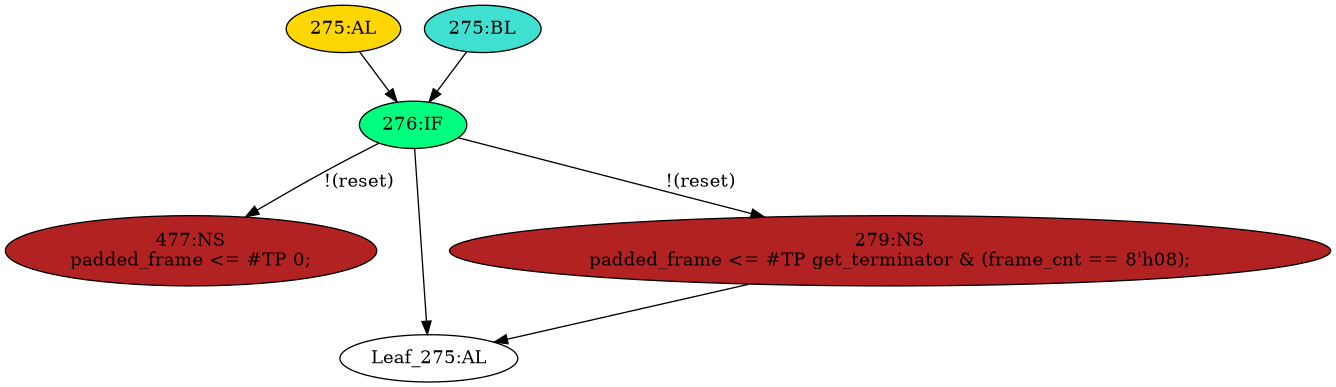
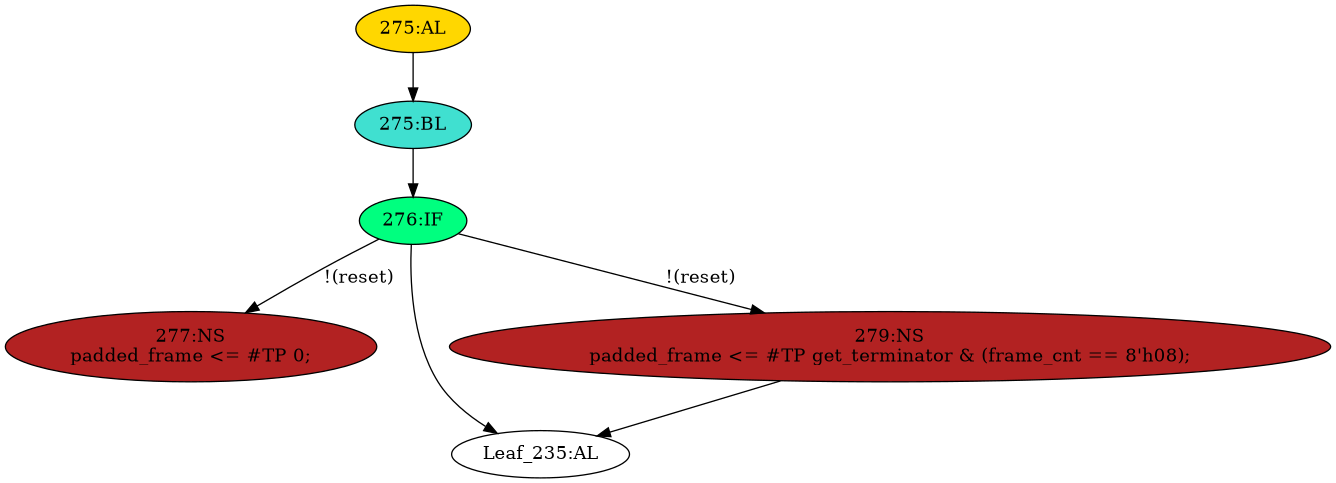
edge "275:AL" -> "276:IF": now "275:AL" -> "275:BL"
node "477:NS padded_frame <= #TP 0;": label "477:NS padded_frame <= #TP 0;" -> "277:NS padded_frame <= #TP 0;"
node "Leaf_275:AL": label "Leaf_275:AL" -> "Leaf_235:AL"
